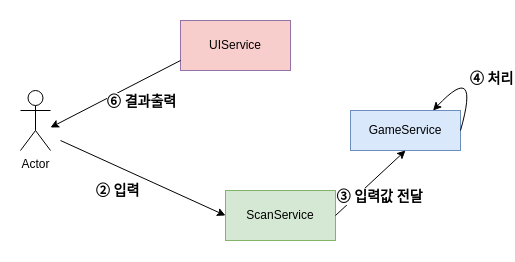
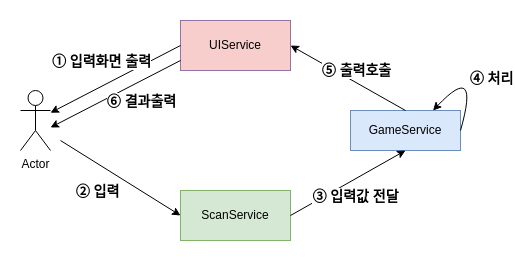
edge "UIService" -> "Actor": added, label "① 입력화면 출력"
edge "GameService" -> "UIService": added, label "⑤ 출력호출"
node "ScanService": moved (281, 216) -> (236, 216)
